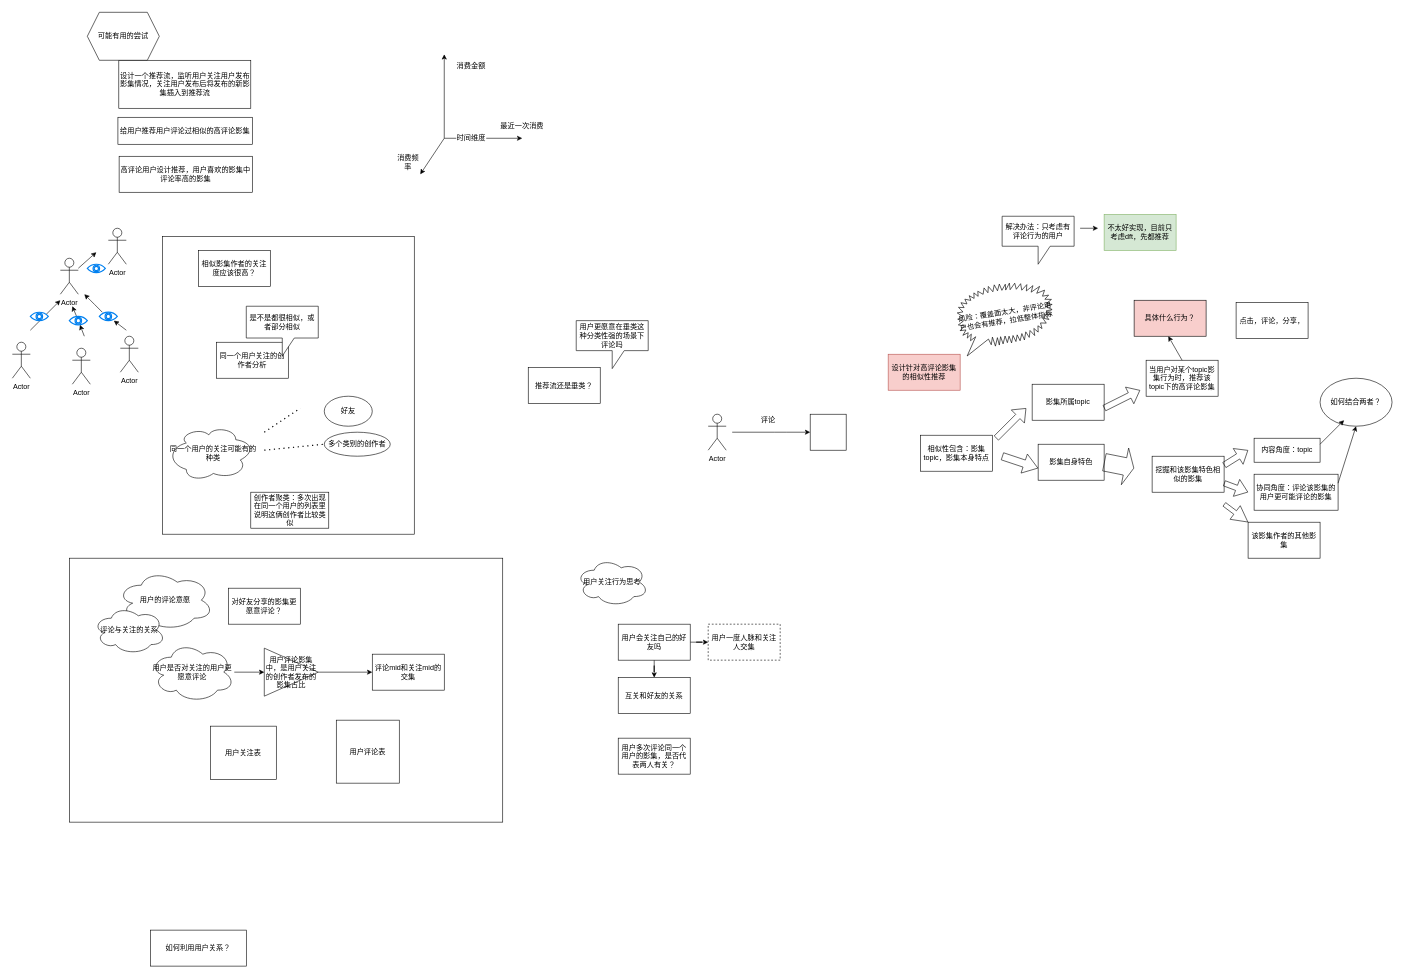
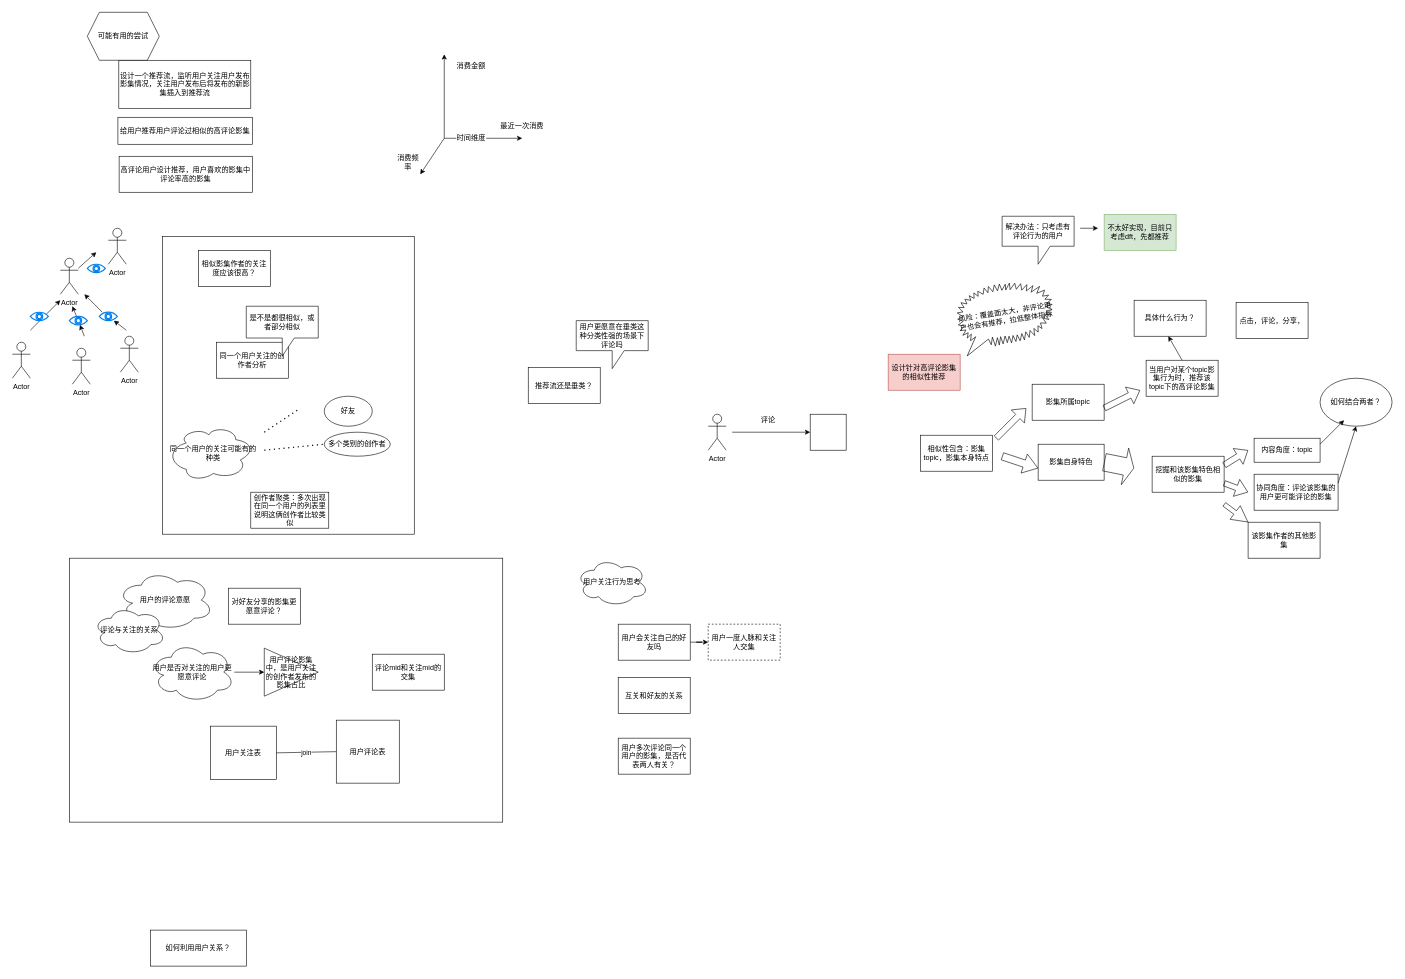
node "具体什么行为？": fillcolor #f8cecc -> #ffffff
edge "用户会关注自己的好友吗" -> "互关和好友的关系": removed
edge "用户评论影集中，是用户关注的创作者发布的影集占比" -> "评论mid和关注mid的交集": removed
edge "用户评论表" -- "用户关注表": added, label "join"
